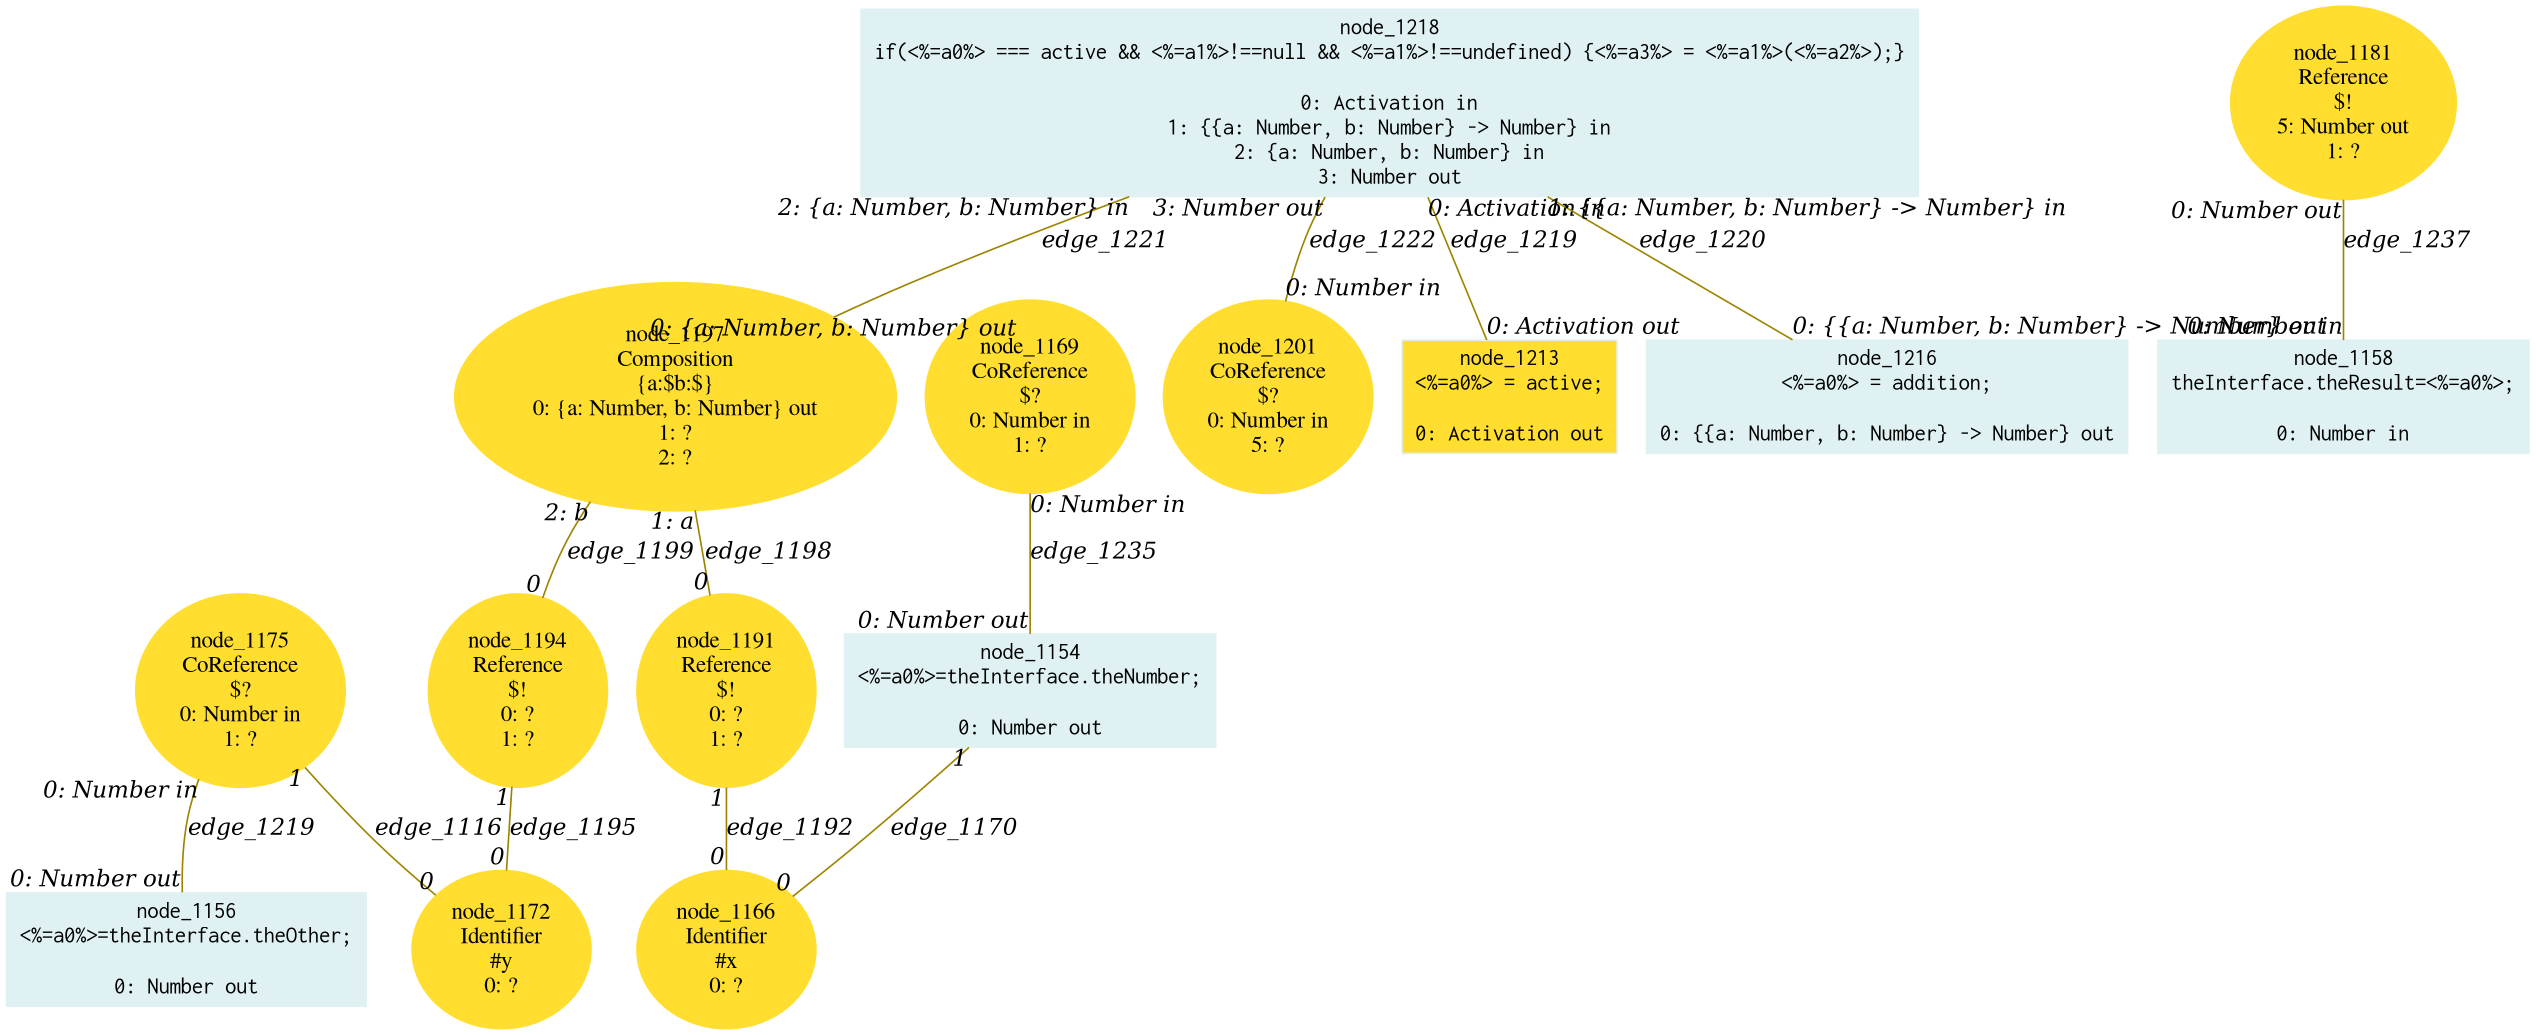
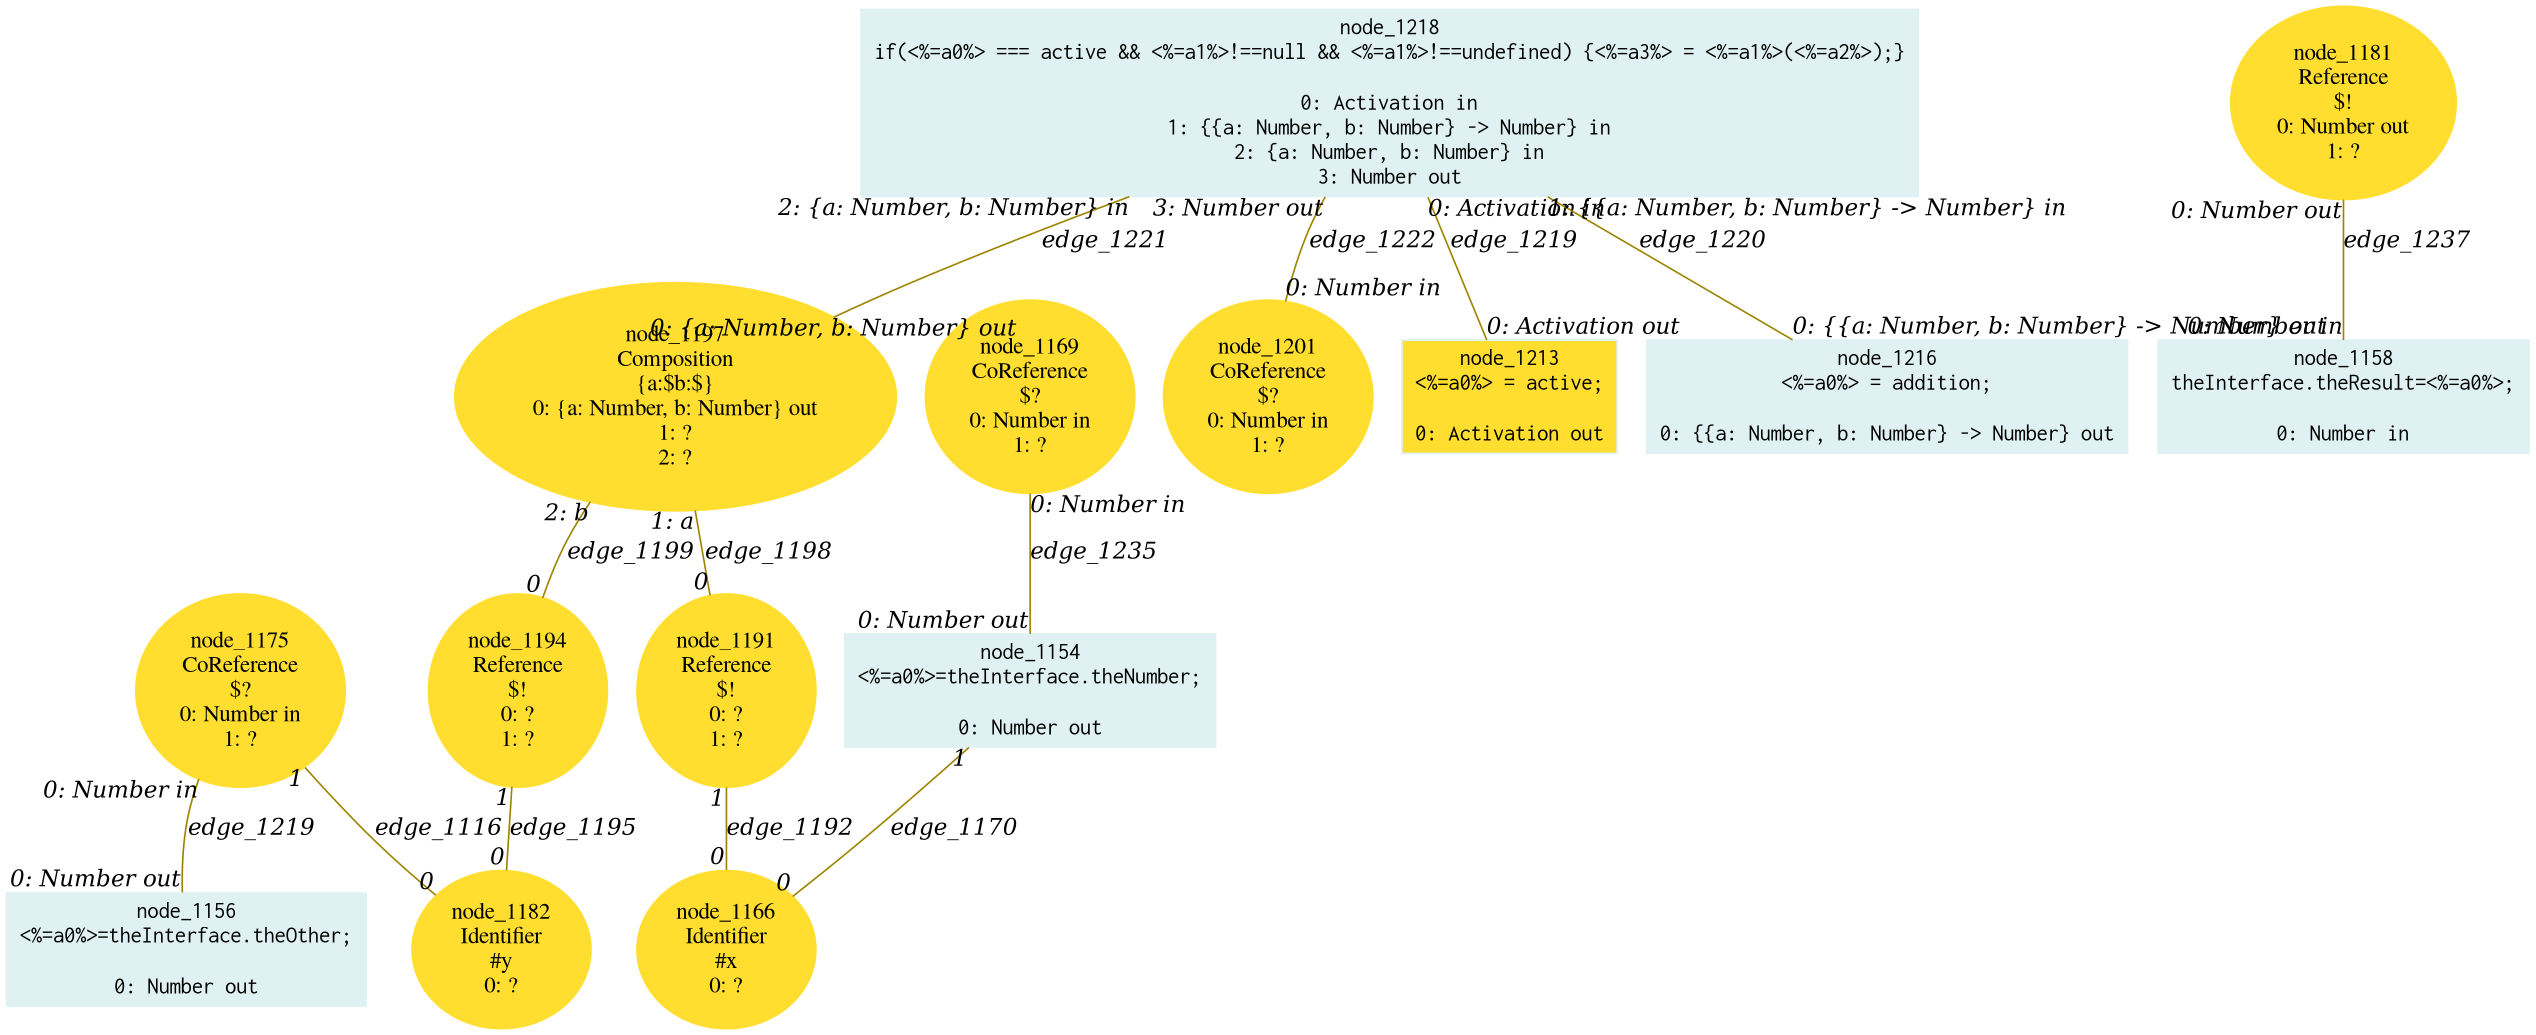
node "node_1181 Reference $! 5: Number out 1: ?": label "node_1181 Reference $! 5: Number out 1: ?" -> "node_1181 Reference $! 0: Number out 1: ?"
node "node_1201 CoReference $? 0: Number in 5: ?": label "node_1201 CoReference $? 0: Number in 5: ?" -> "node_1201 CoReference $? 0: Number in 1: ?"
node "node_1172 Identifier #y 0: ?": label "node_1172 Identifier #y 0: ?" -> "node_1182 Identifier #y 0: ?"
